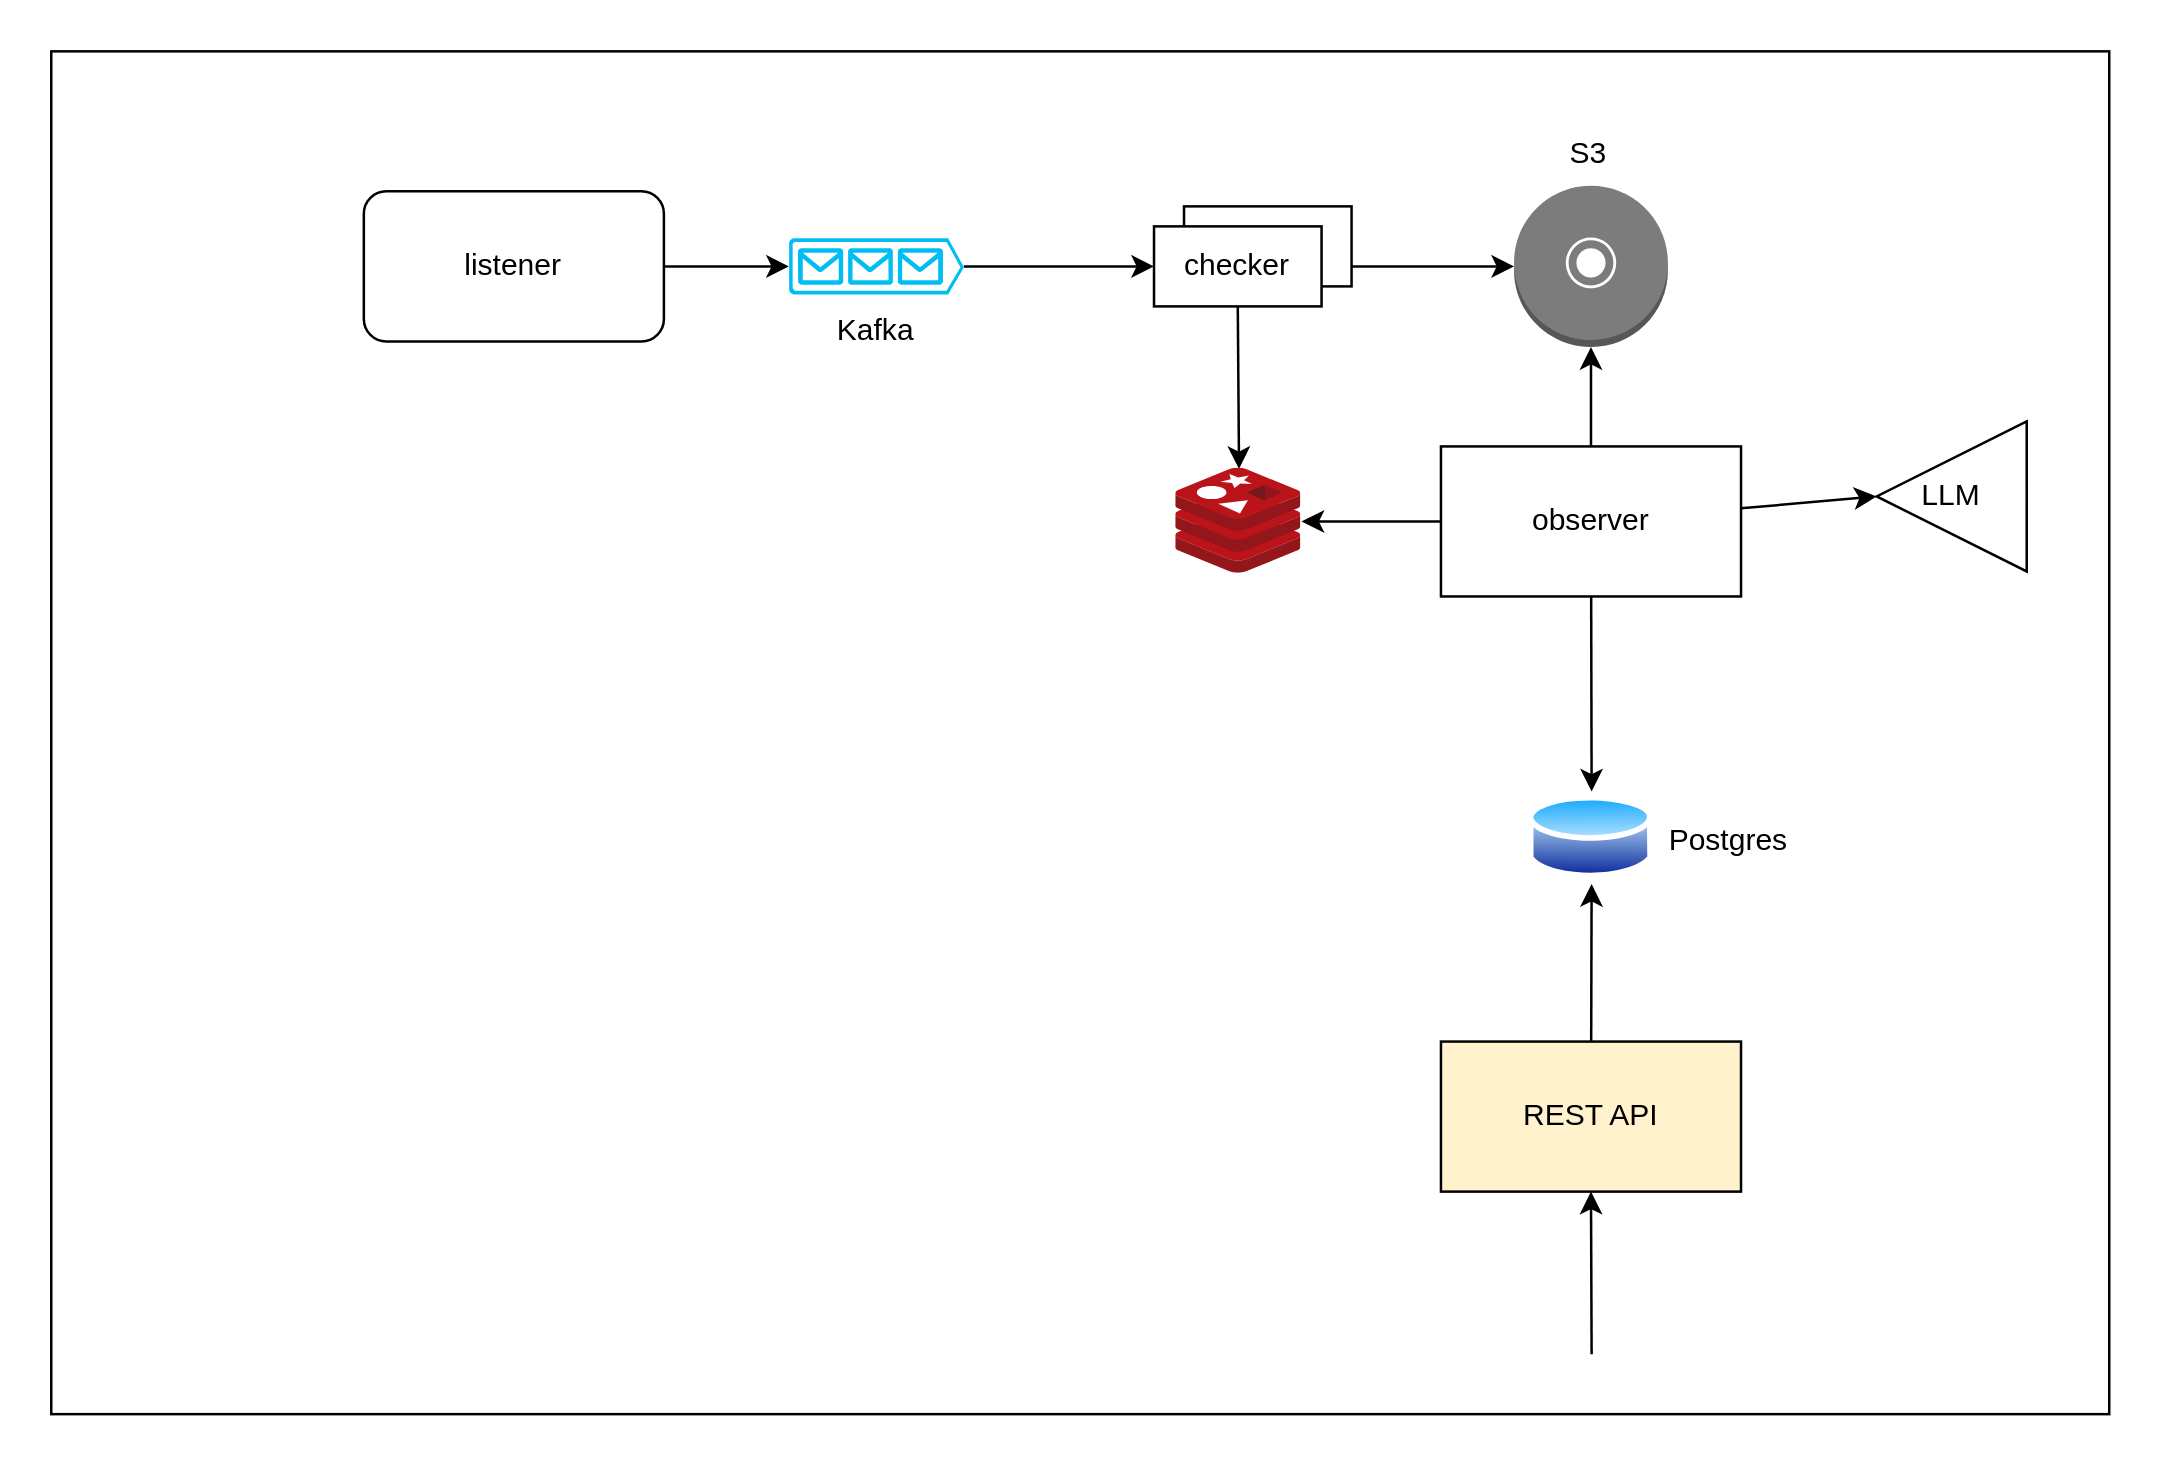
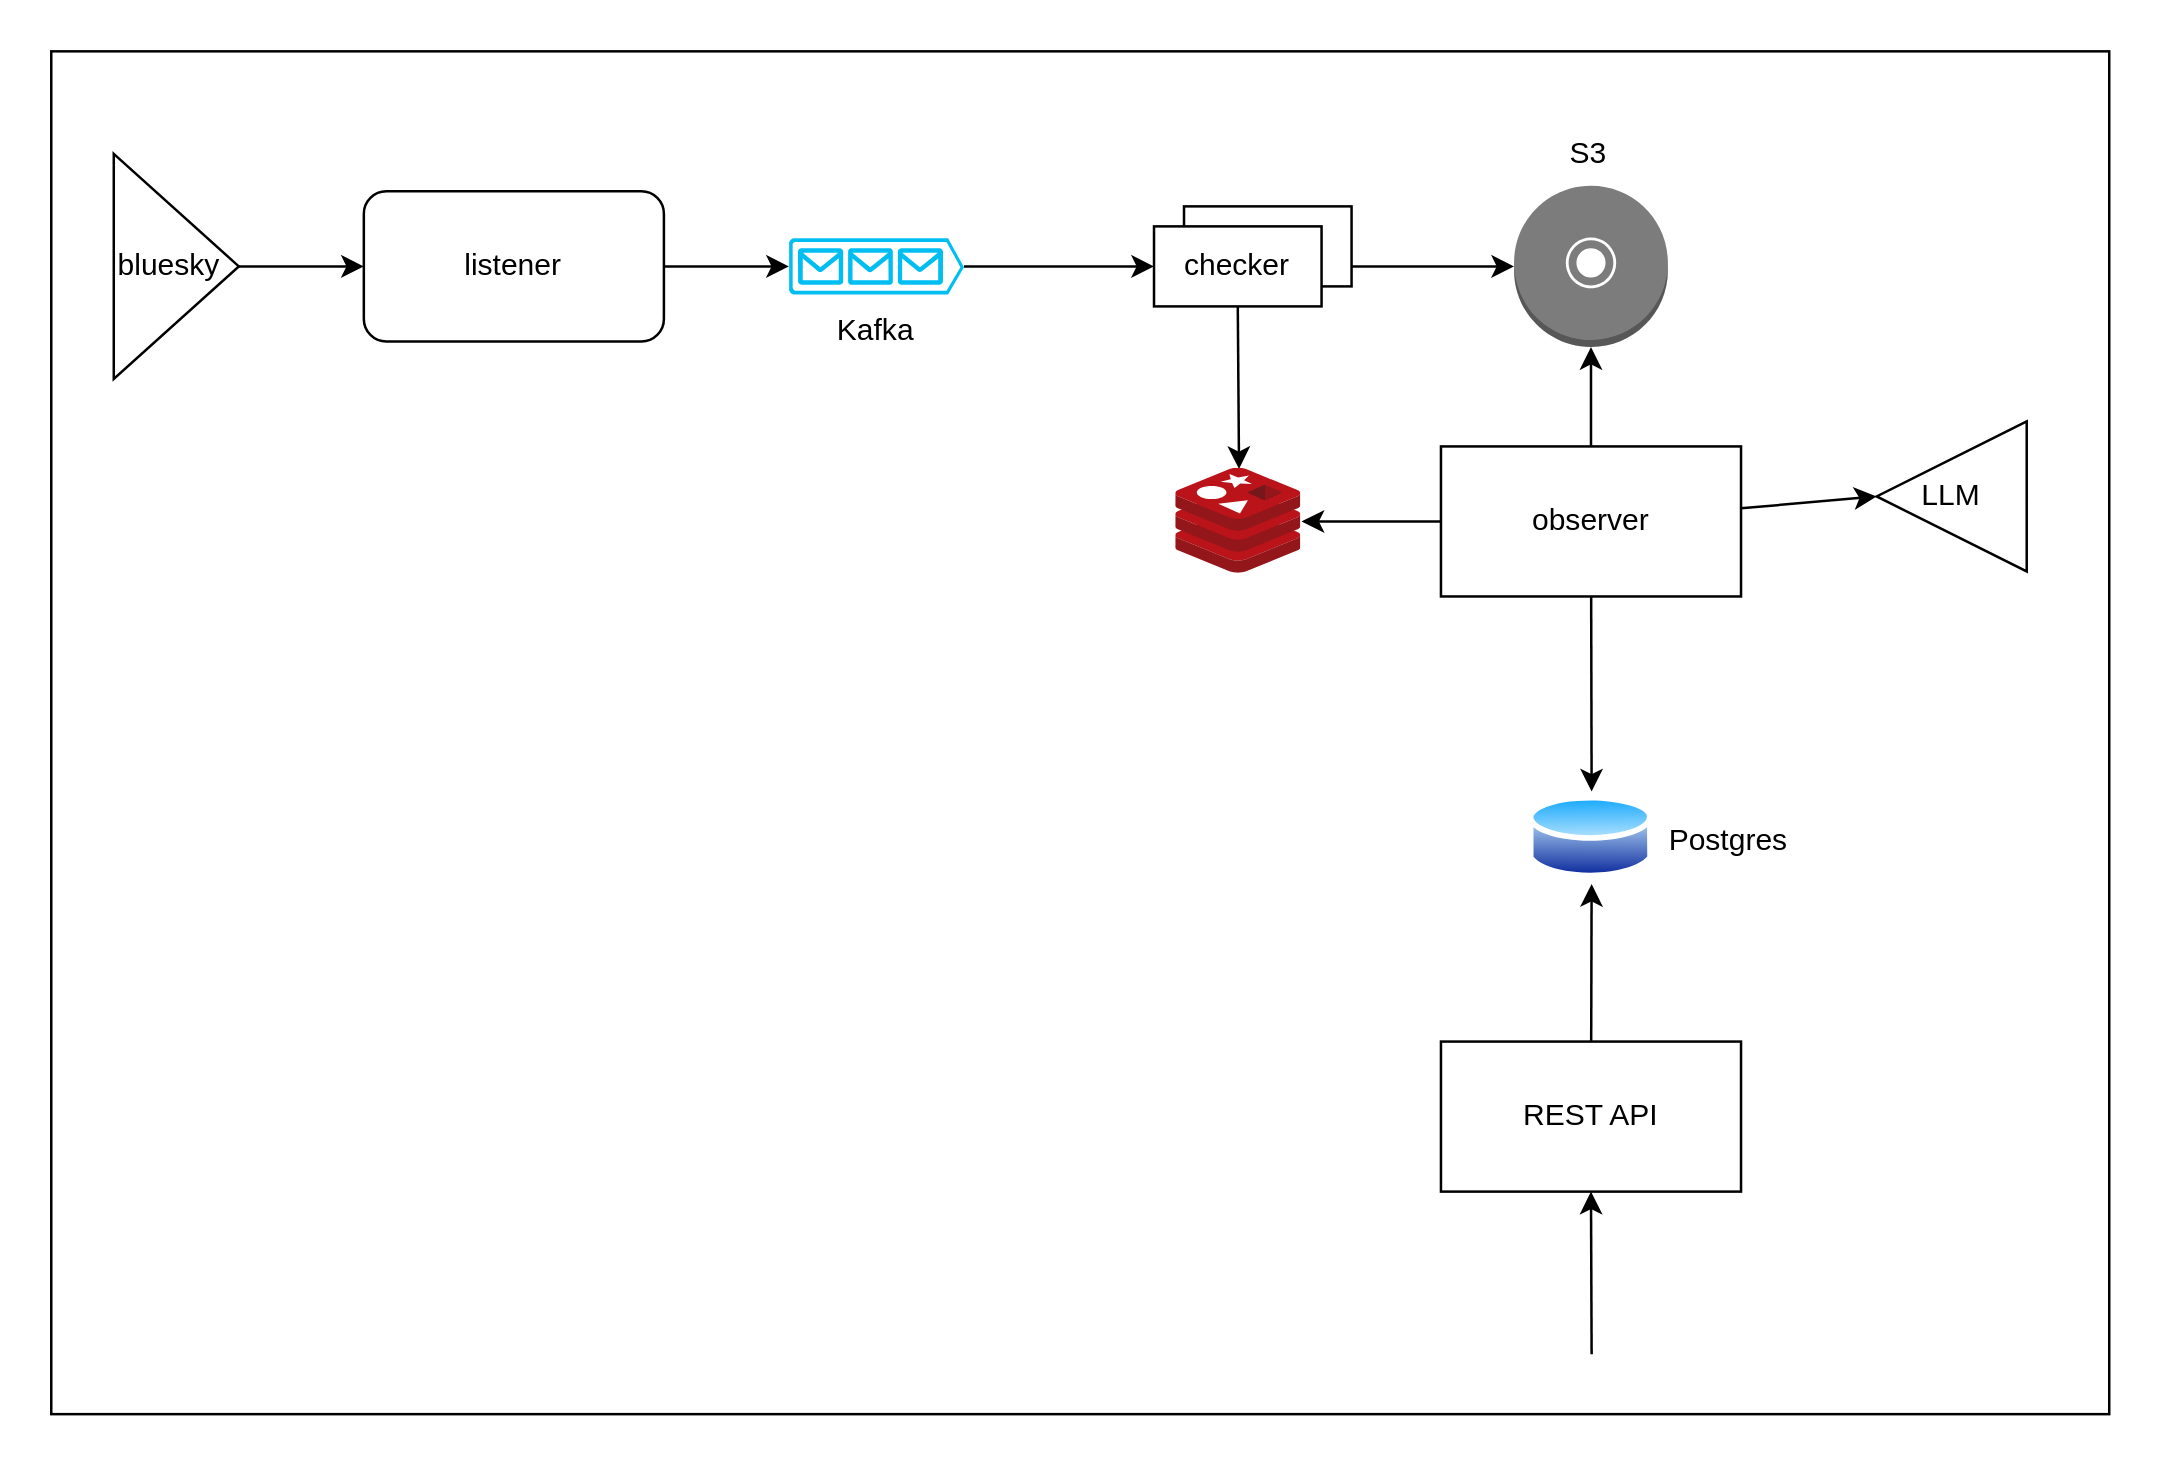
node "bluesky": added
edge "bluesky" -> "listener": added
node "REST API": fillcolor #fff2cc -> #ffffff
